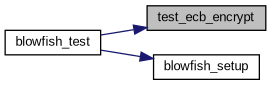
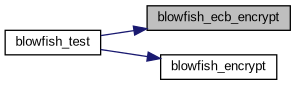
node "test_ecb_encrypt": label "test_ecb_encrypt" -> "blowfish_ecb_encrypt"
node "blowfish_setup": label "blowfish_setup" -> "blowfish_encrypt"
